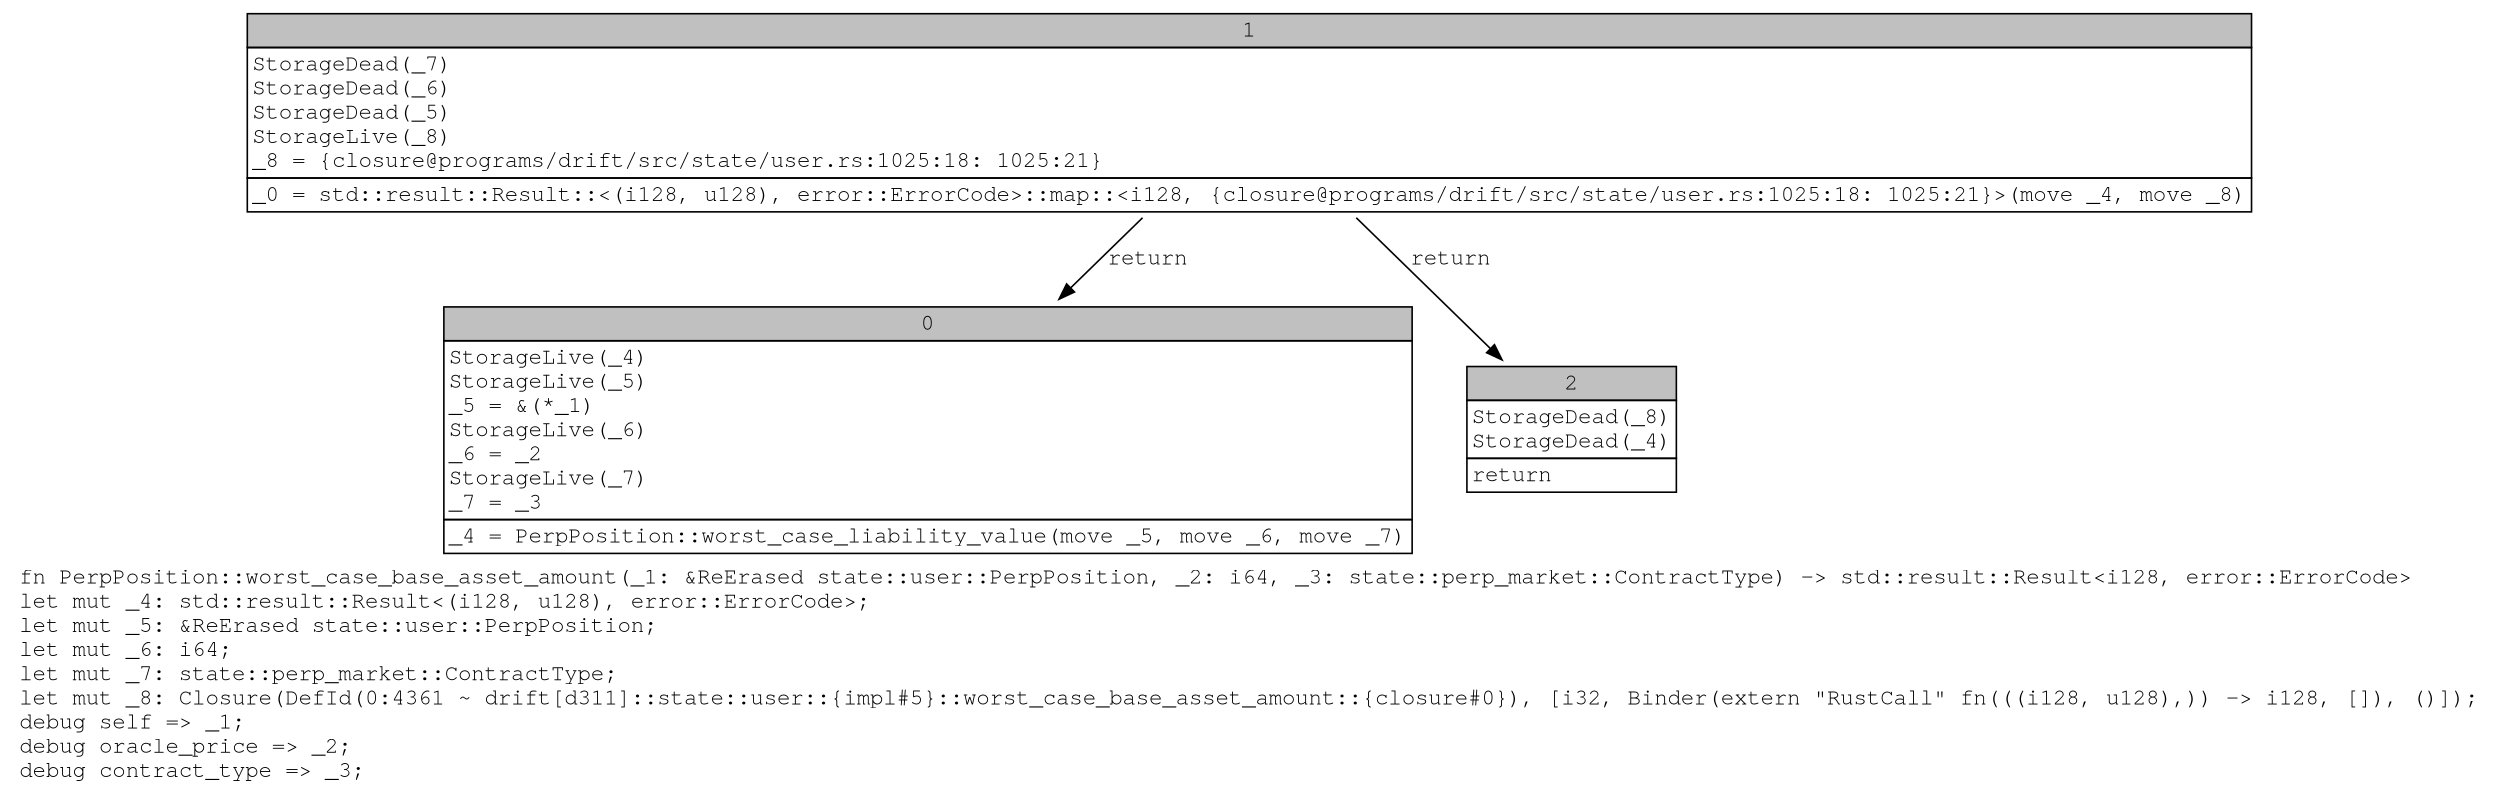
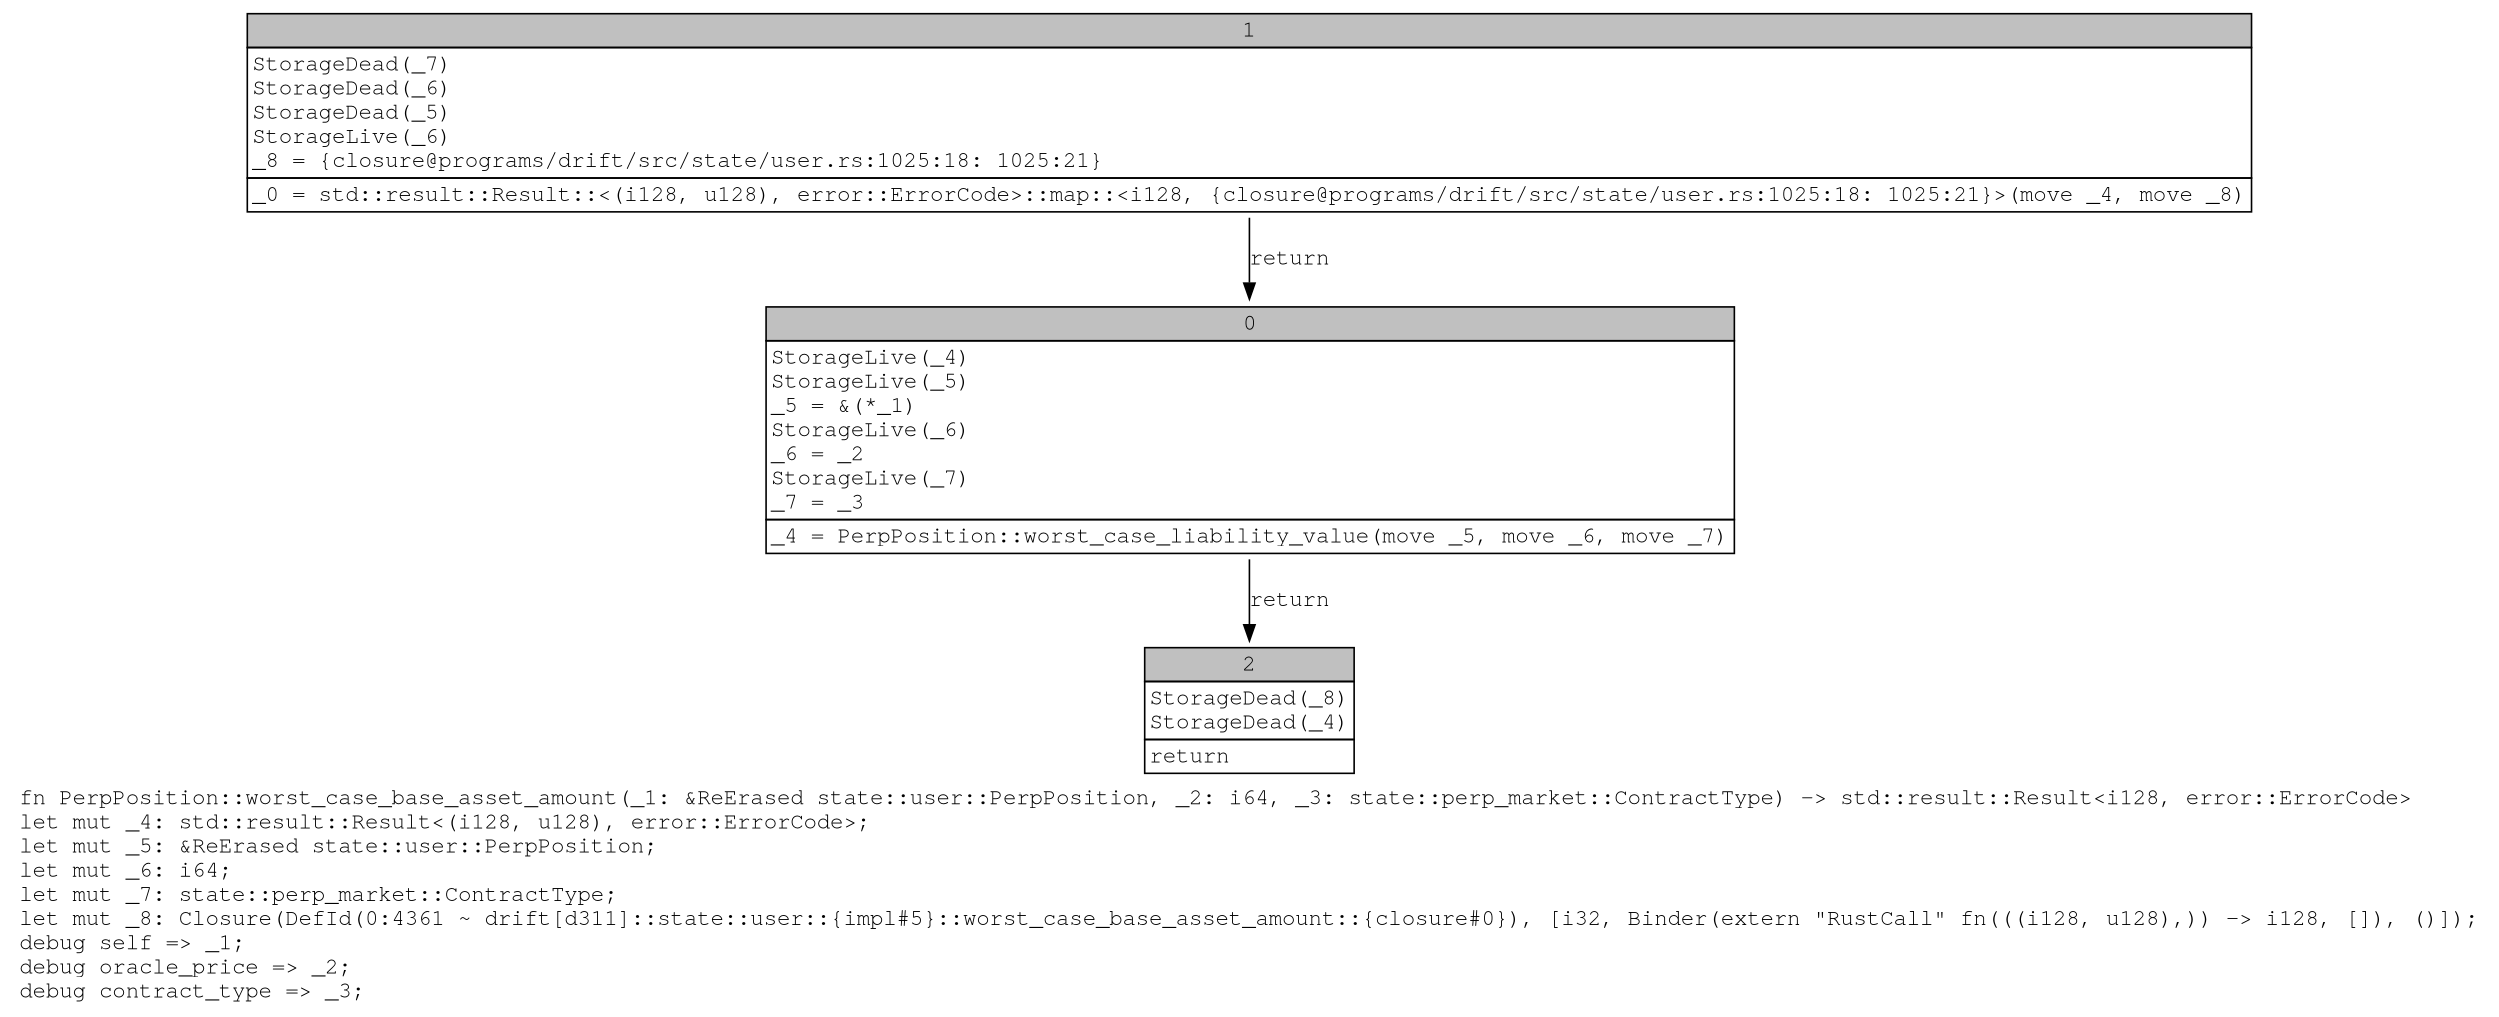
node "1": text "StorageLive(_8)" -> "StorageLive(_6)"
edge "1" -> "2": now "0" -> "2"
